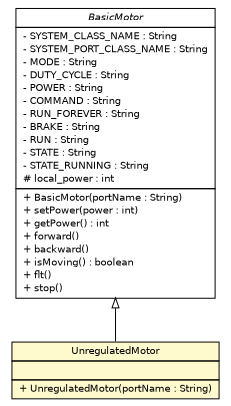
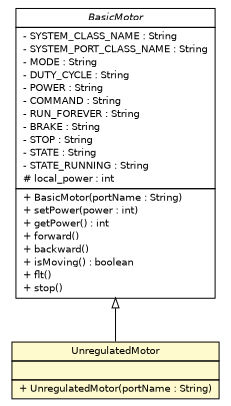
node "BasicMotor": text "- RUN : String" -> "- STOP : String"
